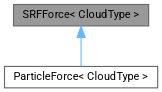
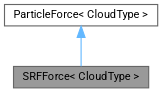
edge "ParticleForce< CloudType >" -> "SRFForce< CloudType >": reversed
